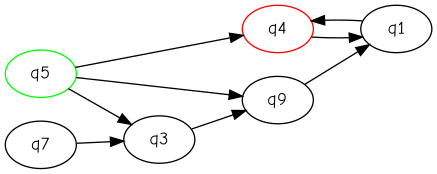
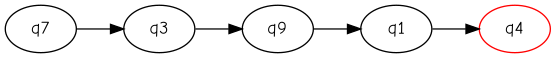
edge "q4" -> "q1": removed
node "q5": removed
